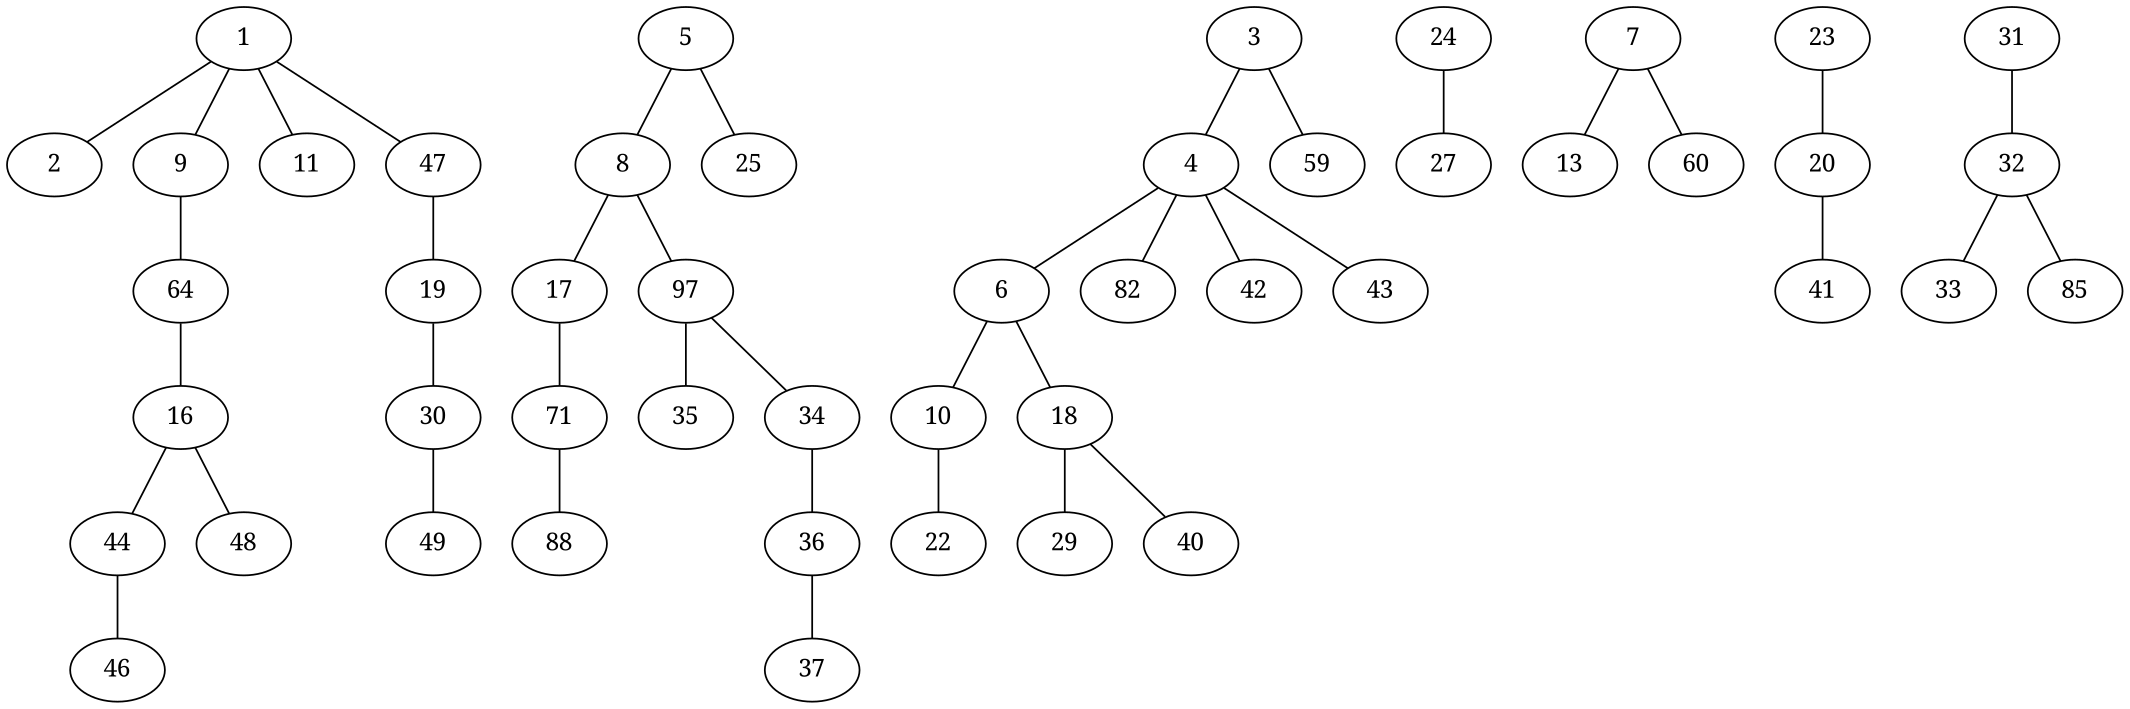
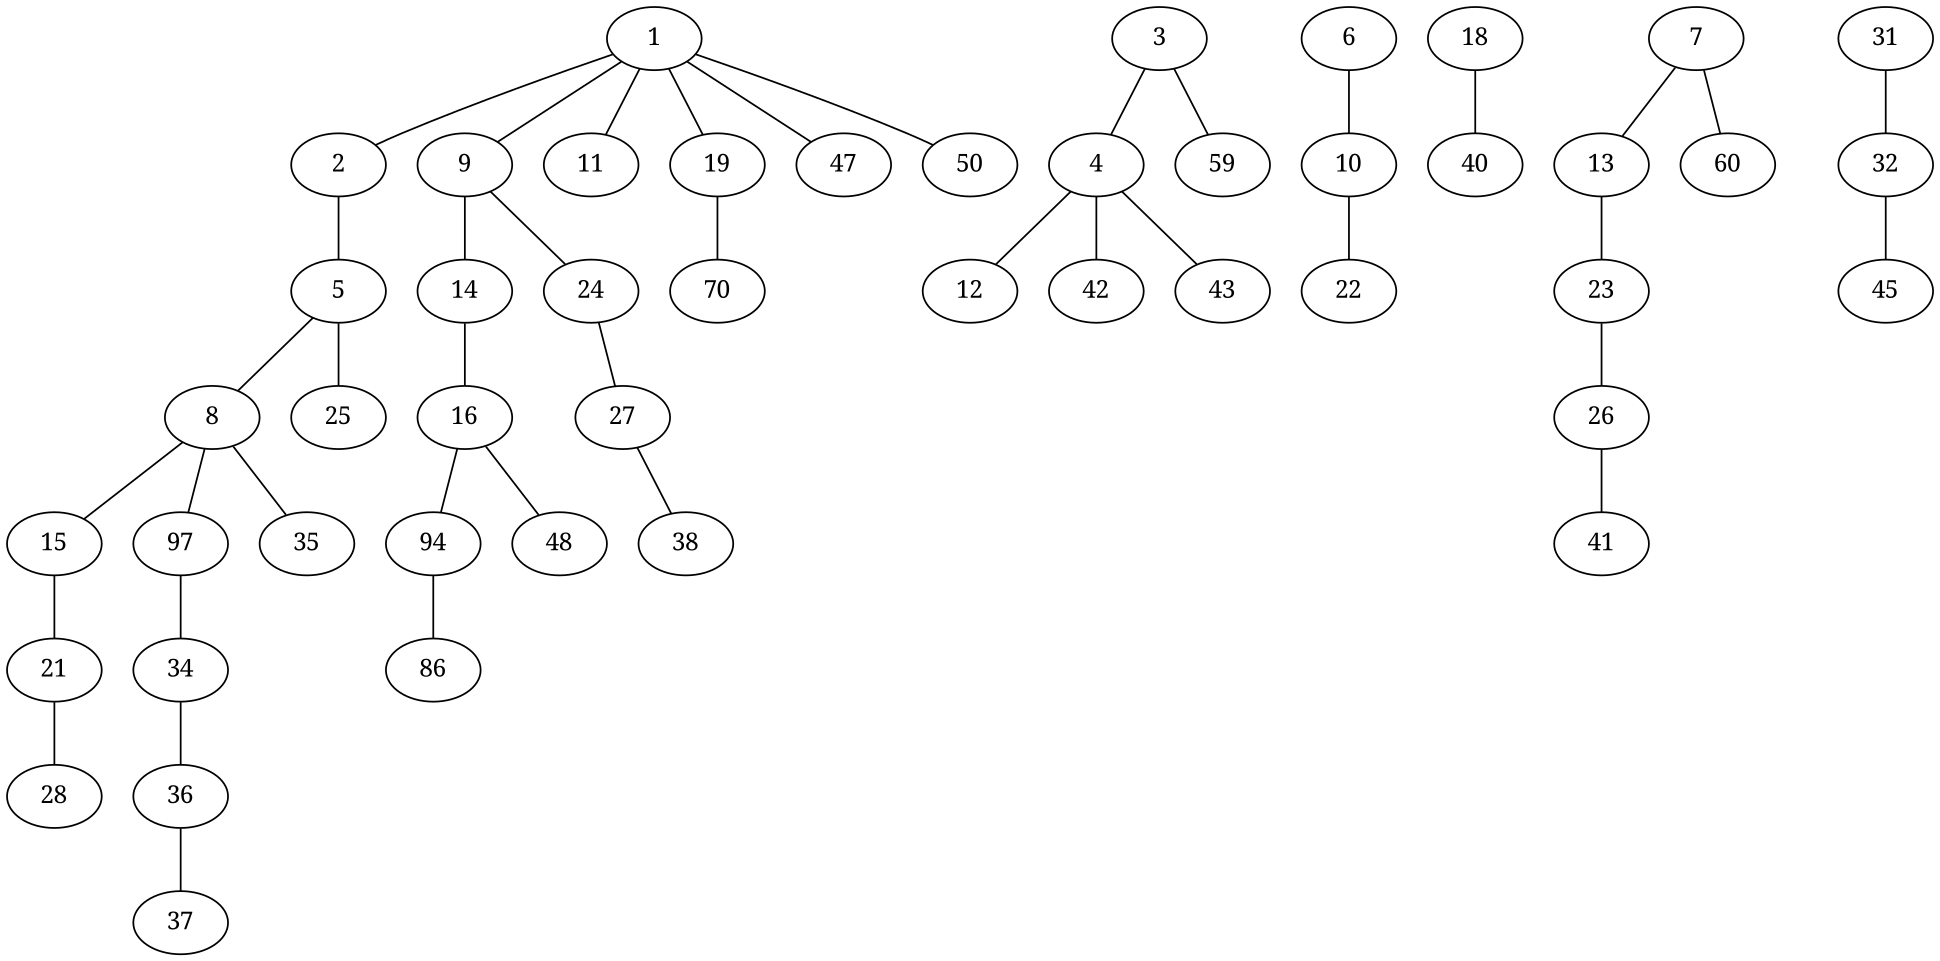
node "50": added
node "20": label "20" -> "26"
edge "2" -- "5": added
edge "47" -- "19": now "1" -- "19"
edge "9" -- "24": added
edge "4" -- "6": removed
edge "13" -- "23": added
node "64": label "64" -> "14"
node "17": label "17" -> "15"
node "82": label "82" -> "12"
node "33": removed
node "85": label "85" -> "45"
edge "6" -- "18": removed
edge "97" -- "35": now "8" -- "35"
node "30": label "30" -> "70"
node "71": label "71" -> "21"
node "44": label "44" -> "94"
node "49": removed
node "88": label "88" -> "28"
node "38": added
node "29": removed
node "46": label "46" -> "86"
